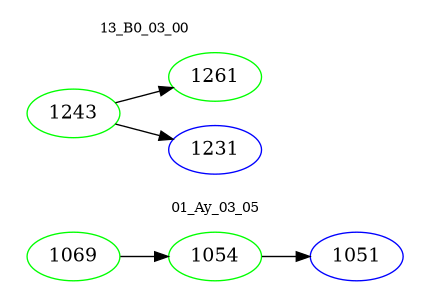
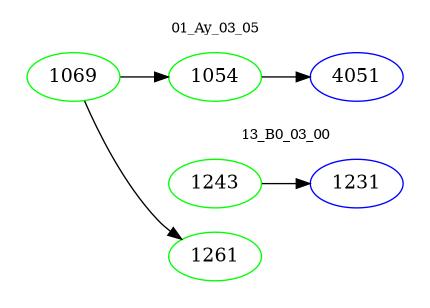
edge "1243" -> "1261": now "1069" -> "1261"
node "1051": label "1051" -> "4051"
